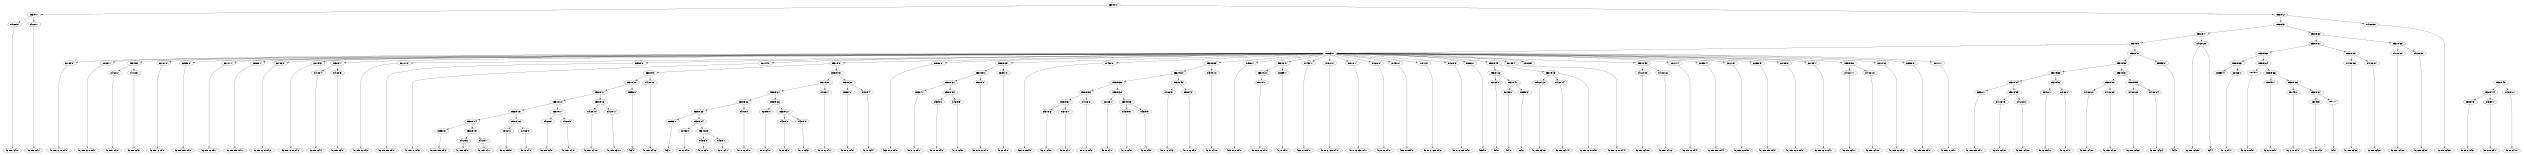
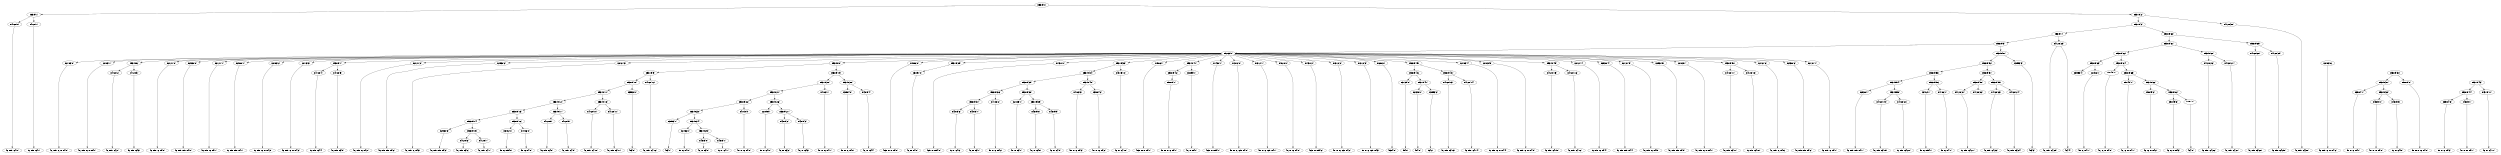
edge "L5263(0)" -> "L2783(6)": removed
edge "L5319(29)" -> "L5319(30)": removed
edge "L5319(48)" -> "[C  Dis  G  A  B](5)": now "L2783(5)" -> "[C  Dis  G  A  B](5)"
node "[C  Dis  G](22)": removed
